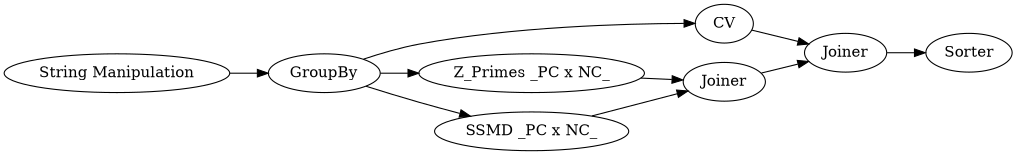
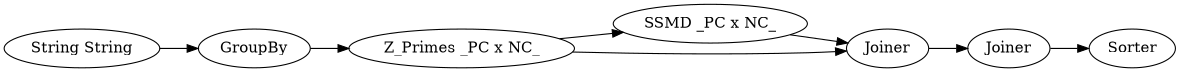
node "CV": removed
node "String Manipulation": label "String Manipulation" -> "String String"
edge "GroupBy" -> "SSMD _PC x NC_": now "Z_Primes _PC x NC_" -> "SSMD _PC x NC_"
